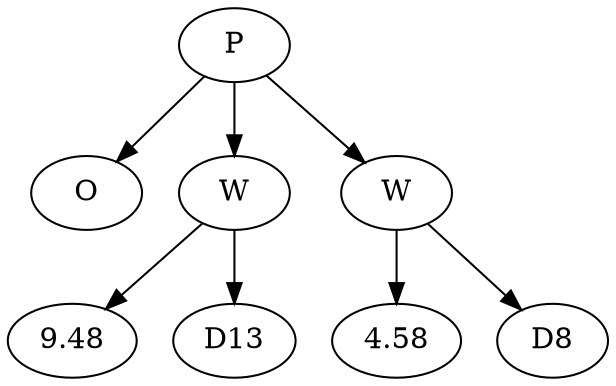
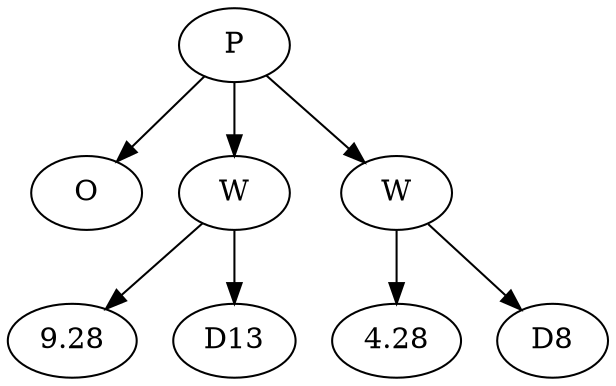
node "9.48": label "9.48" -> "9.28"
node "4.58": label "4.58" -> "4.28"
